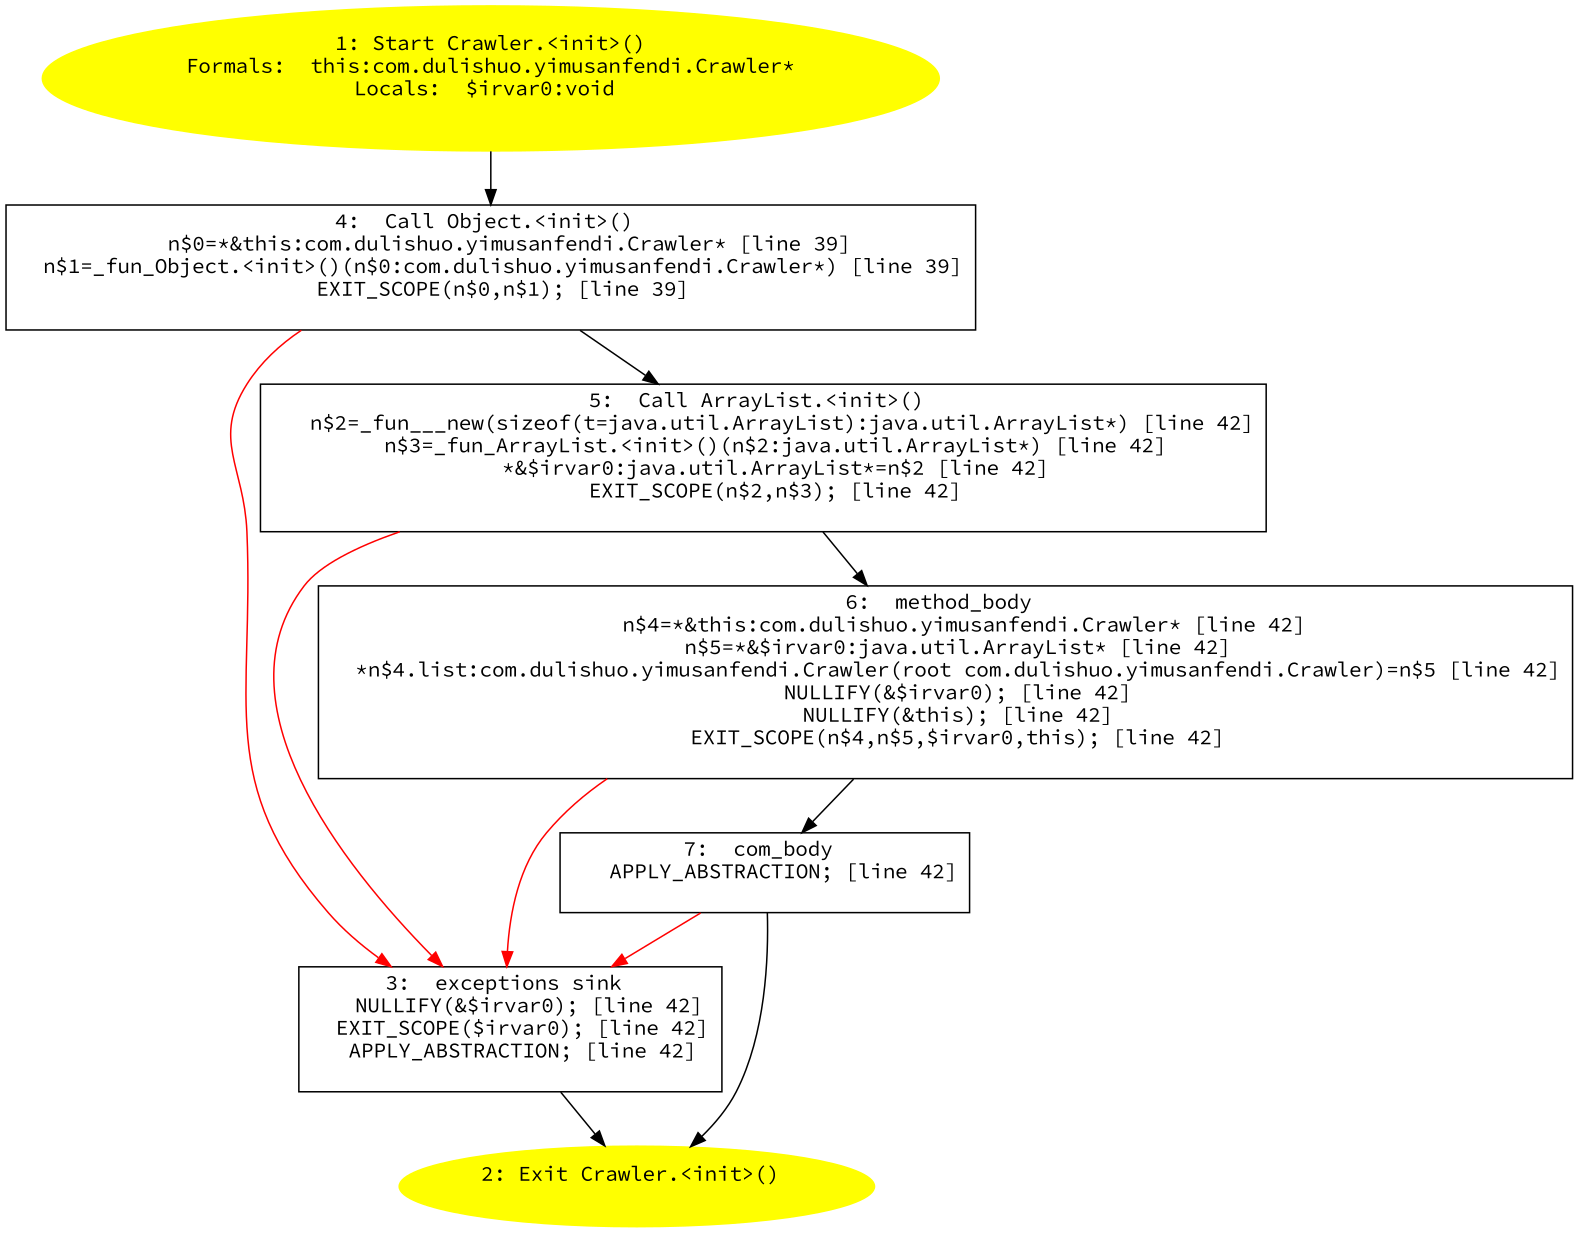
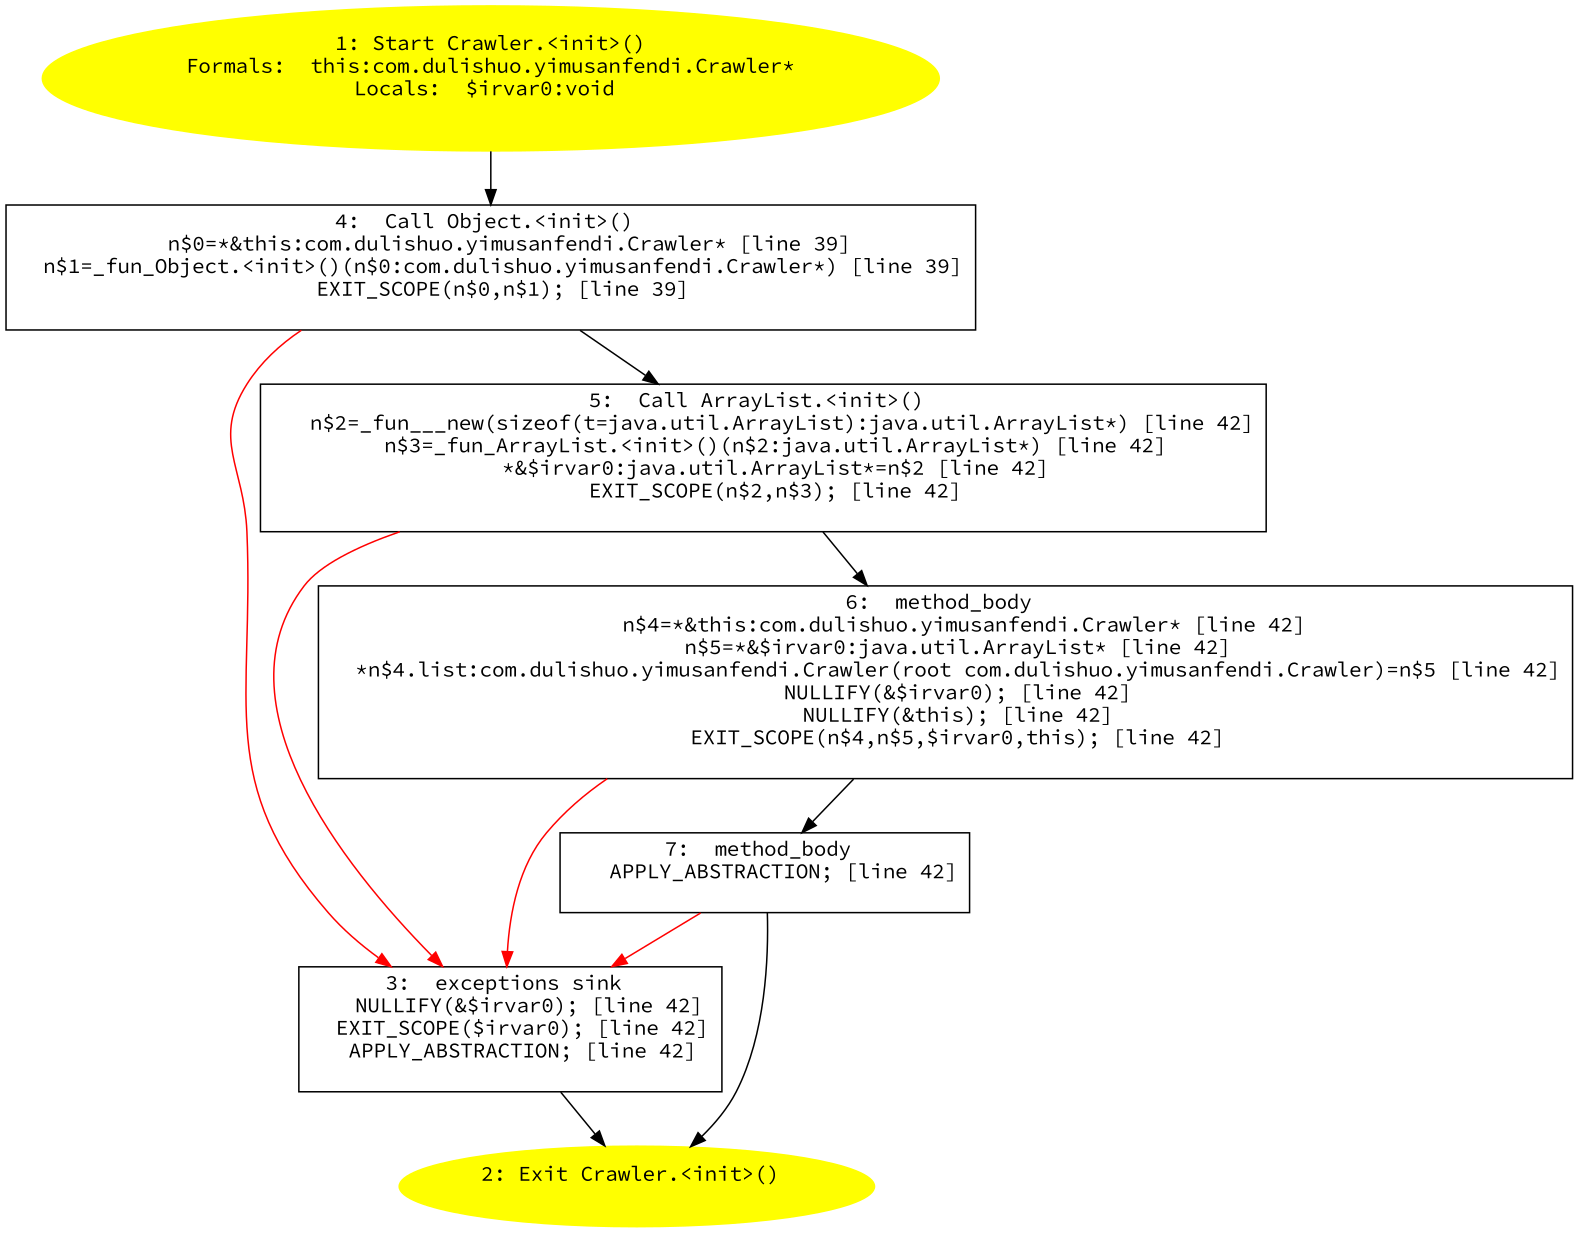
node "7:  com_body APPLY_ABSTRACTION; [line 42]": label "7:  com_body APPLY_ABSTRACTION; [line 42]" -> "7:  method_body APPLY_ABSTRACTION; [line 42]"
